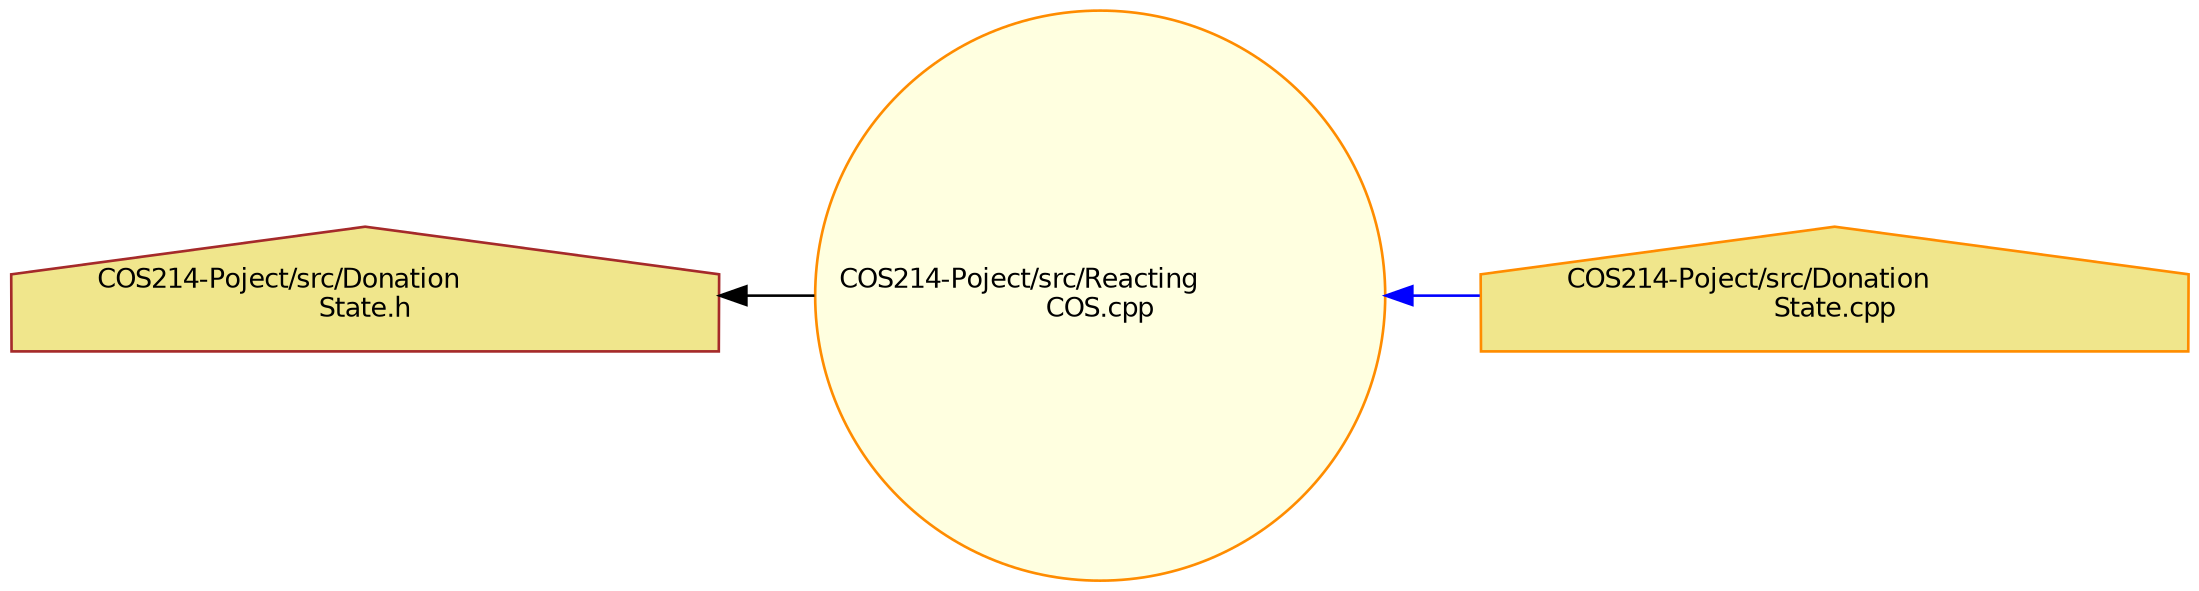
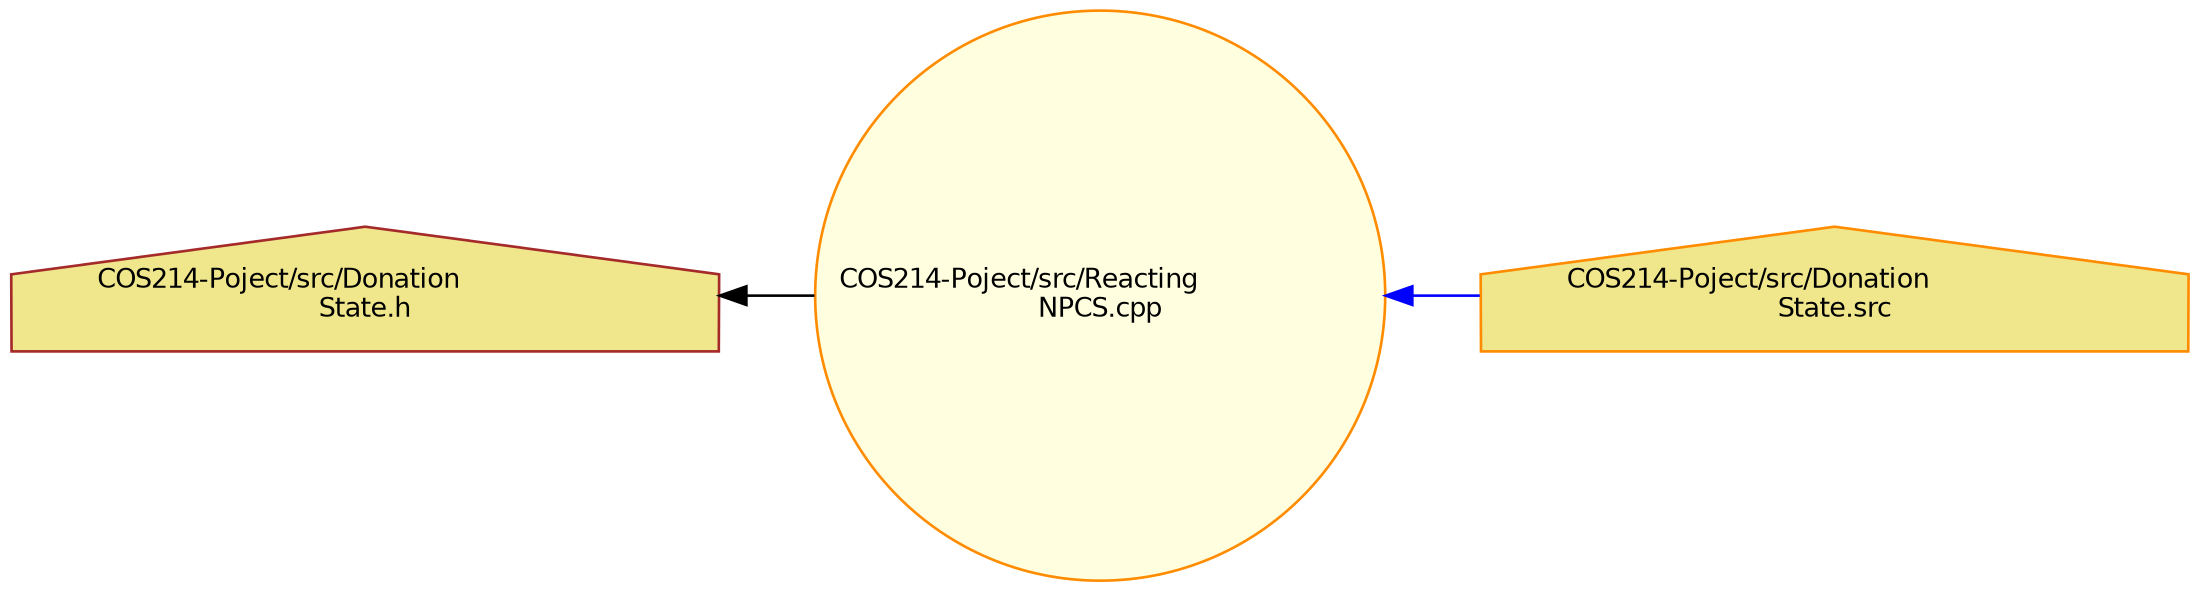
node "COS214-Poject/src/Reacting COS.cpp": label "COS214-Poject/src/Reacting COS.cpp" -> "COS214-Poject/src/Reacting NPCS.cpp"
node "COS214-Poject/src/Donation State.cpp": label "COS214-Poject/src/Donation State.cpp" -> "COS214-Poject/src/Donation State.src"
